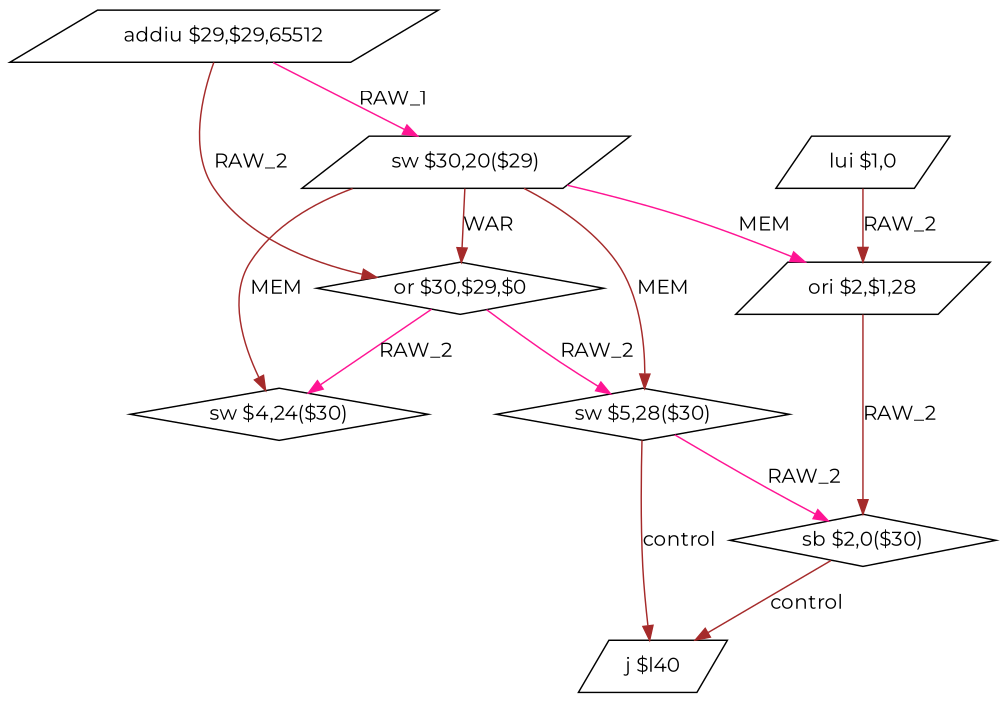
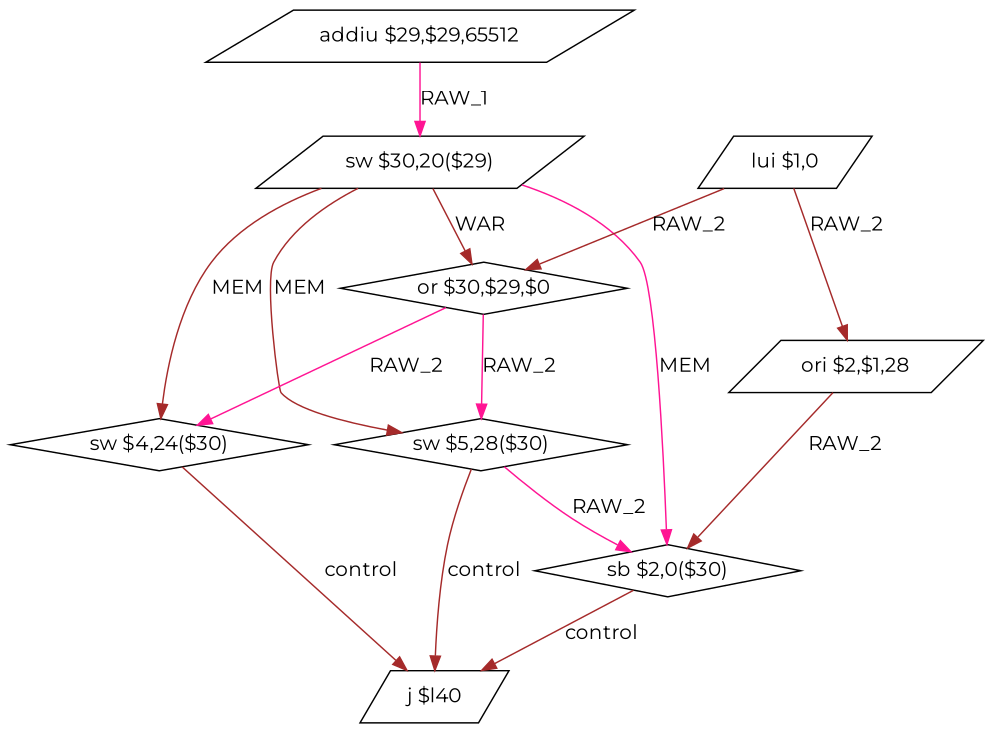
edge "addiu $29,$29,65512" -> "or $30,$29,$0": now "lui $1,0" -> "or $30,$29,$0"
edge "sw $30,20($29)" -> "ori $2,$1,28": now "sw $30,20($29)" -> "sb $2,0($30)"
edge "sw $4,24($30)" -> "j $l40": added, label "control"
